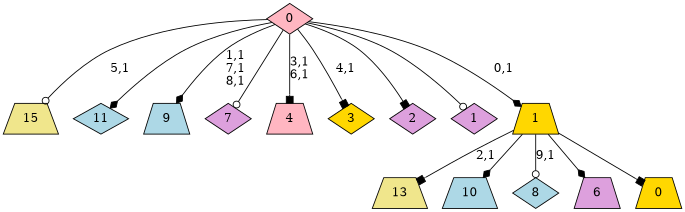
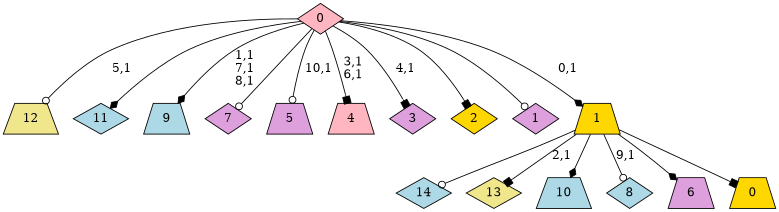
node "15": label "15" -> "12"
node "5": added
node "3": fillcolor gold -> plum
node "2": fillcolor plum -> gold
node "13": shape trapezium -> diamond
node "14": added
